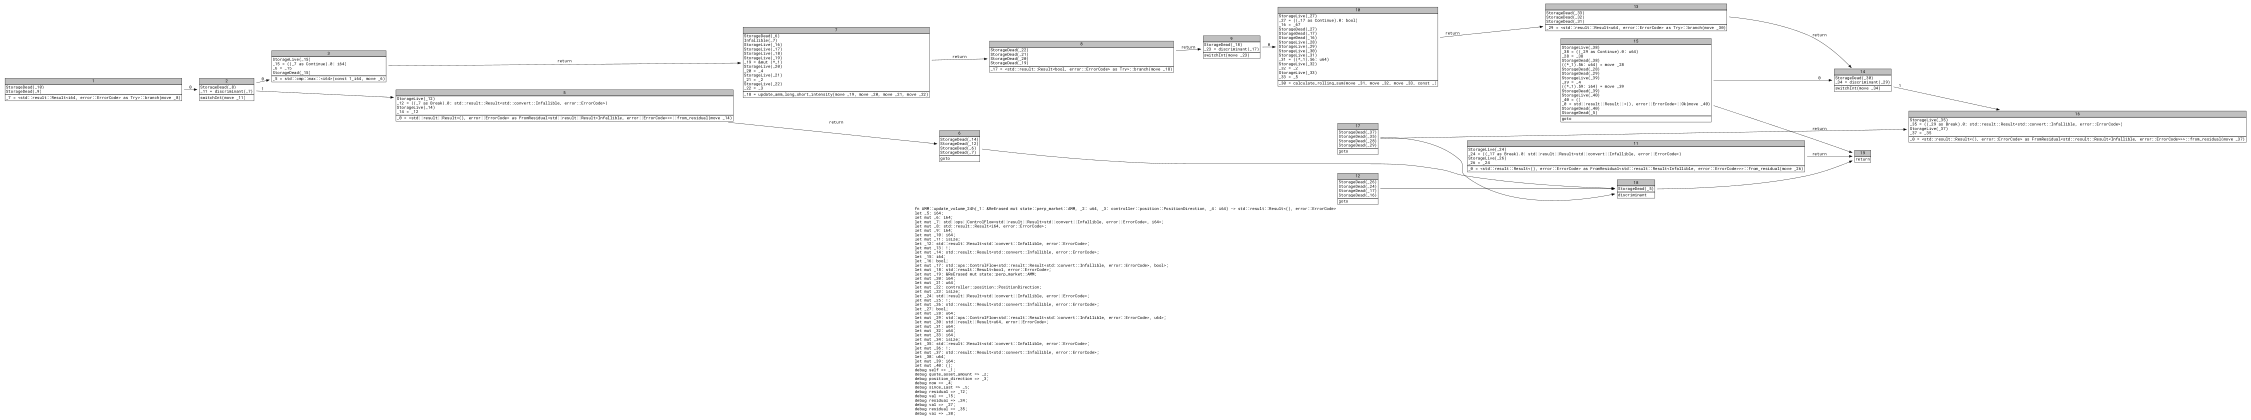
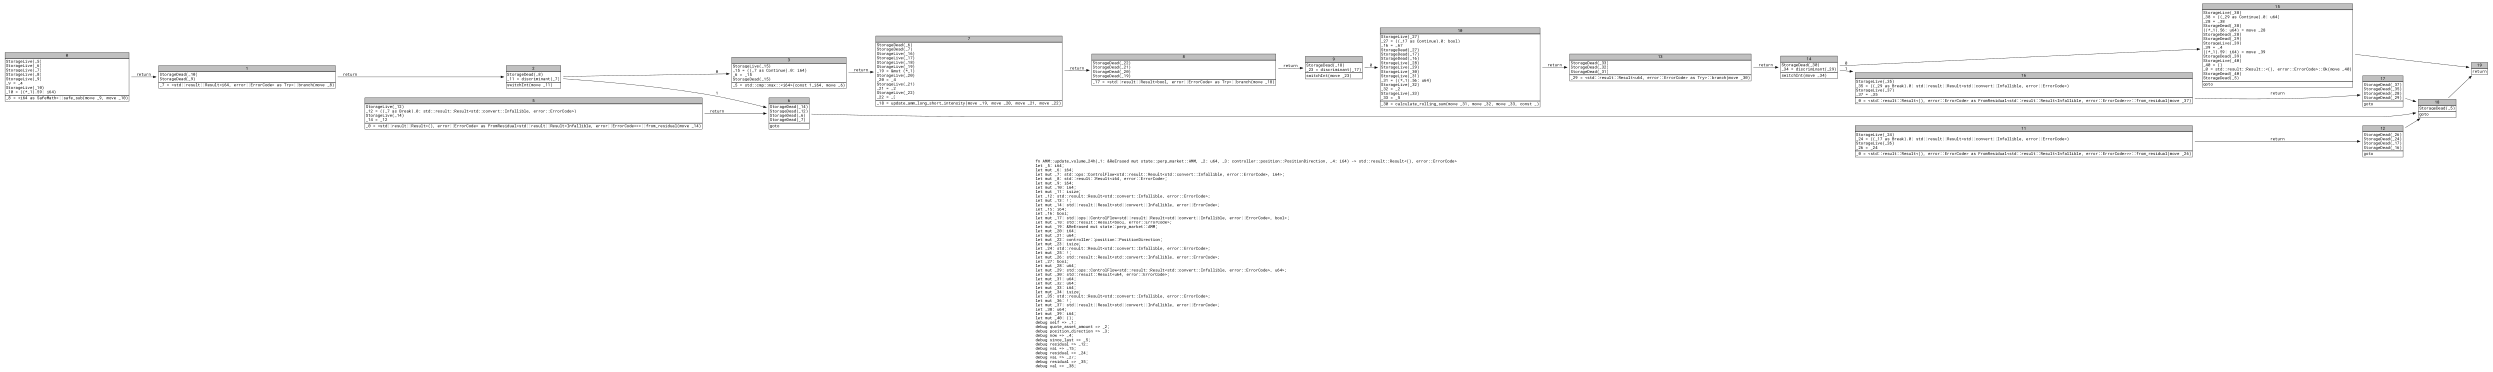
node "7": text "Infallible(_7)" -> "StorageDead(_7)"
node "0": added
edge "15" -> "14": reversed
edge "1" -> "2": label "0" -> "return"
edge "2" -> "5": now "2" -> "6"
edge "17" -> "16": reversed
edge "11" -> "19": now "11" -> "12"
node "18": text "discriminant" -> "goto"
